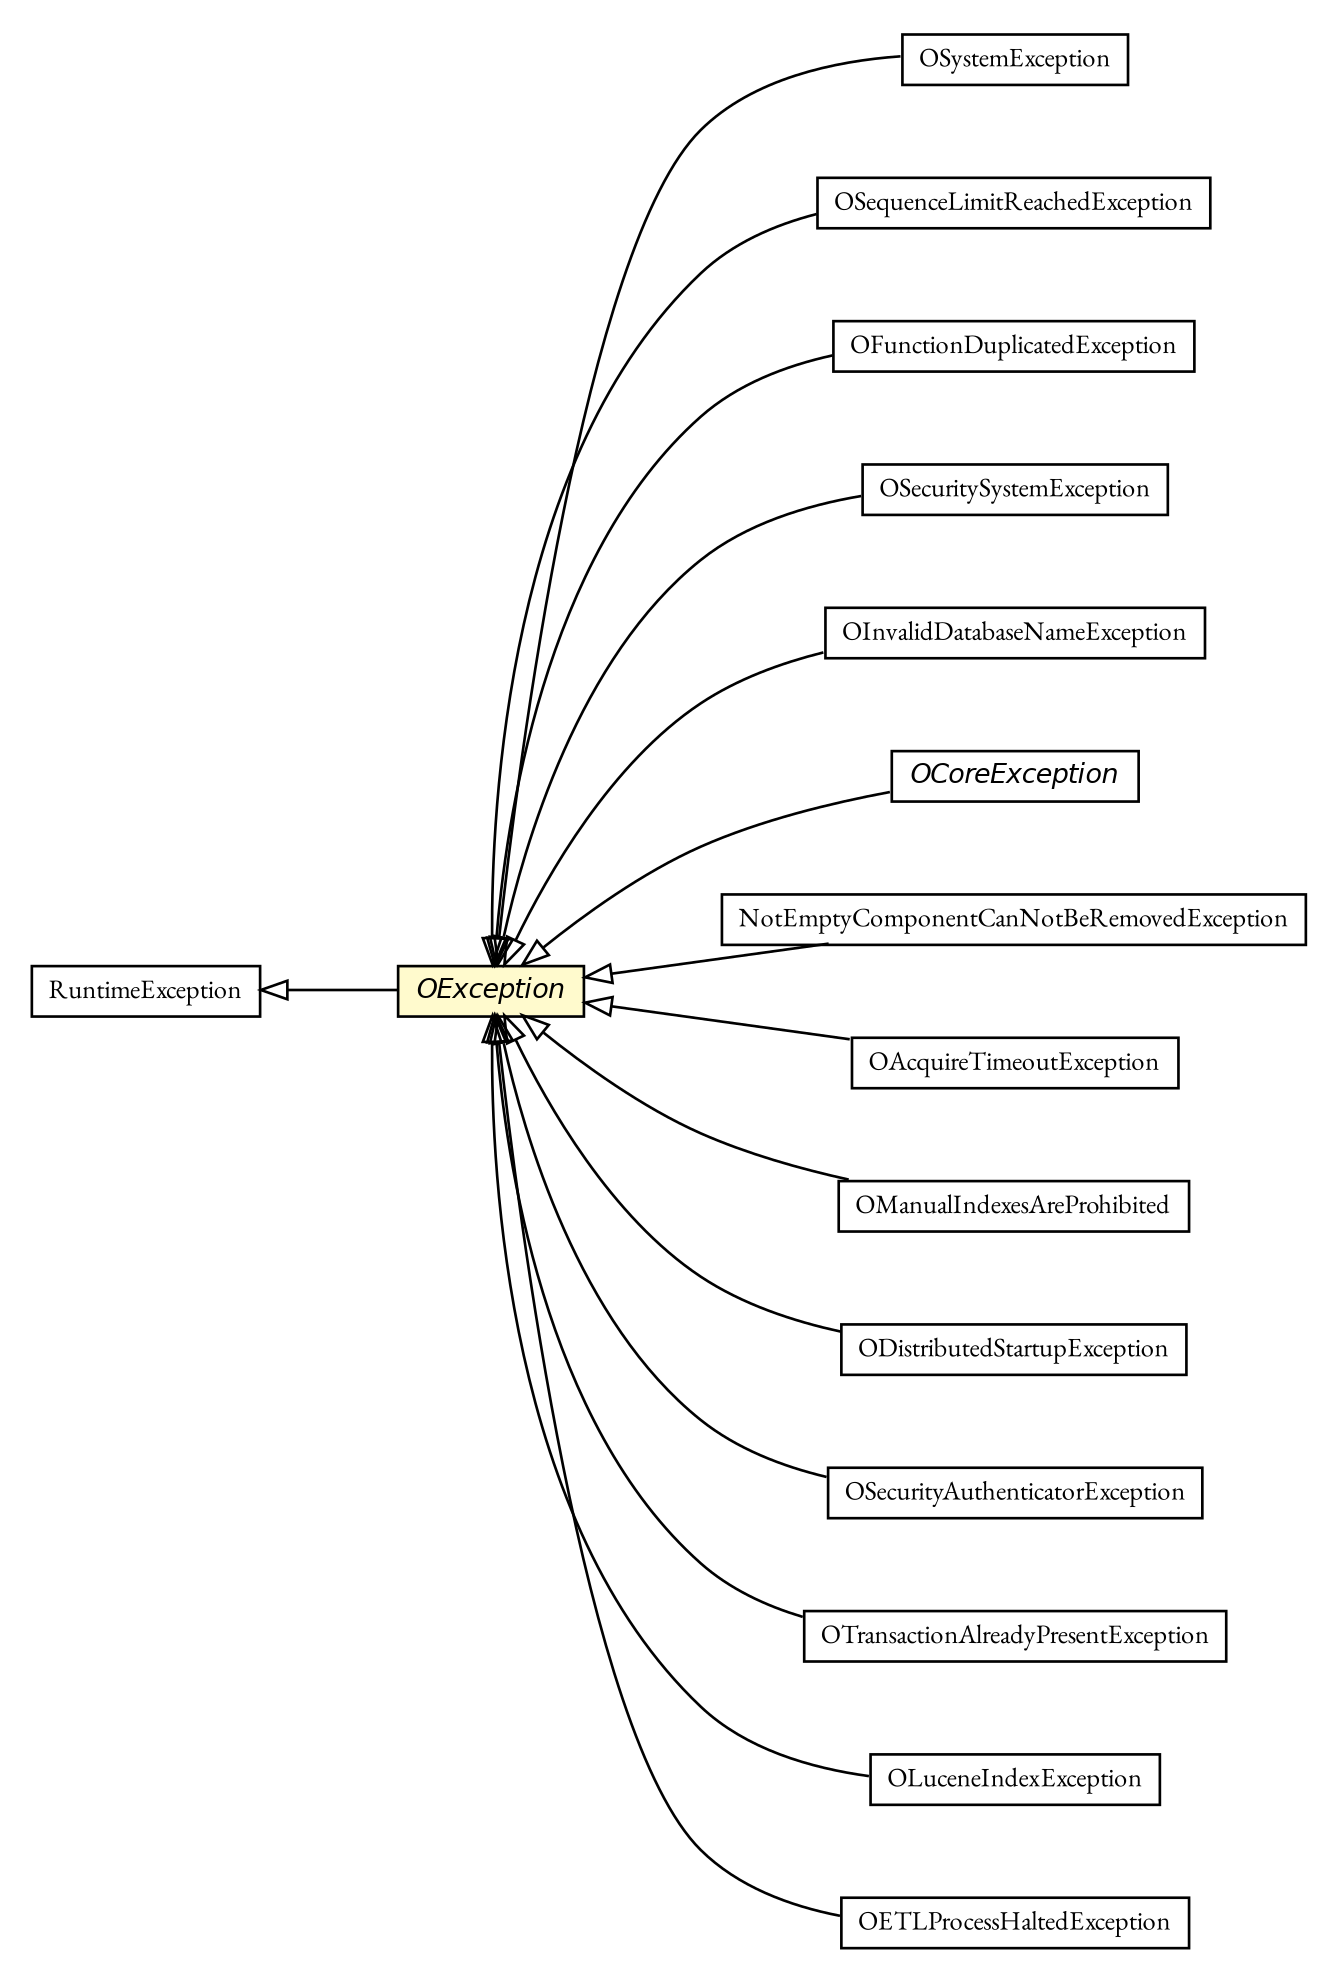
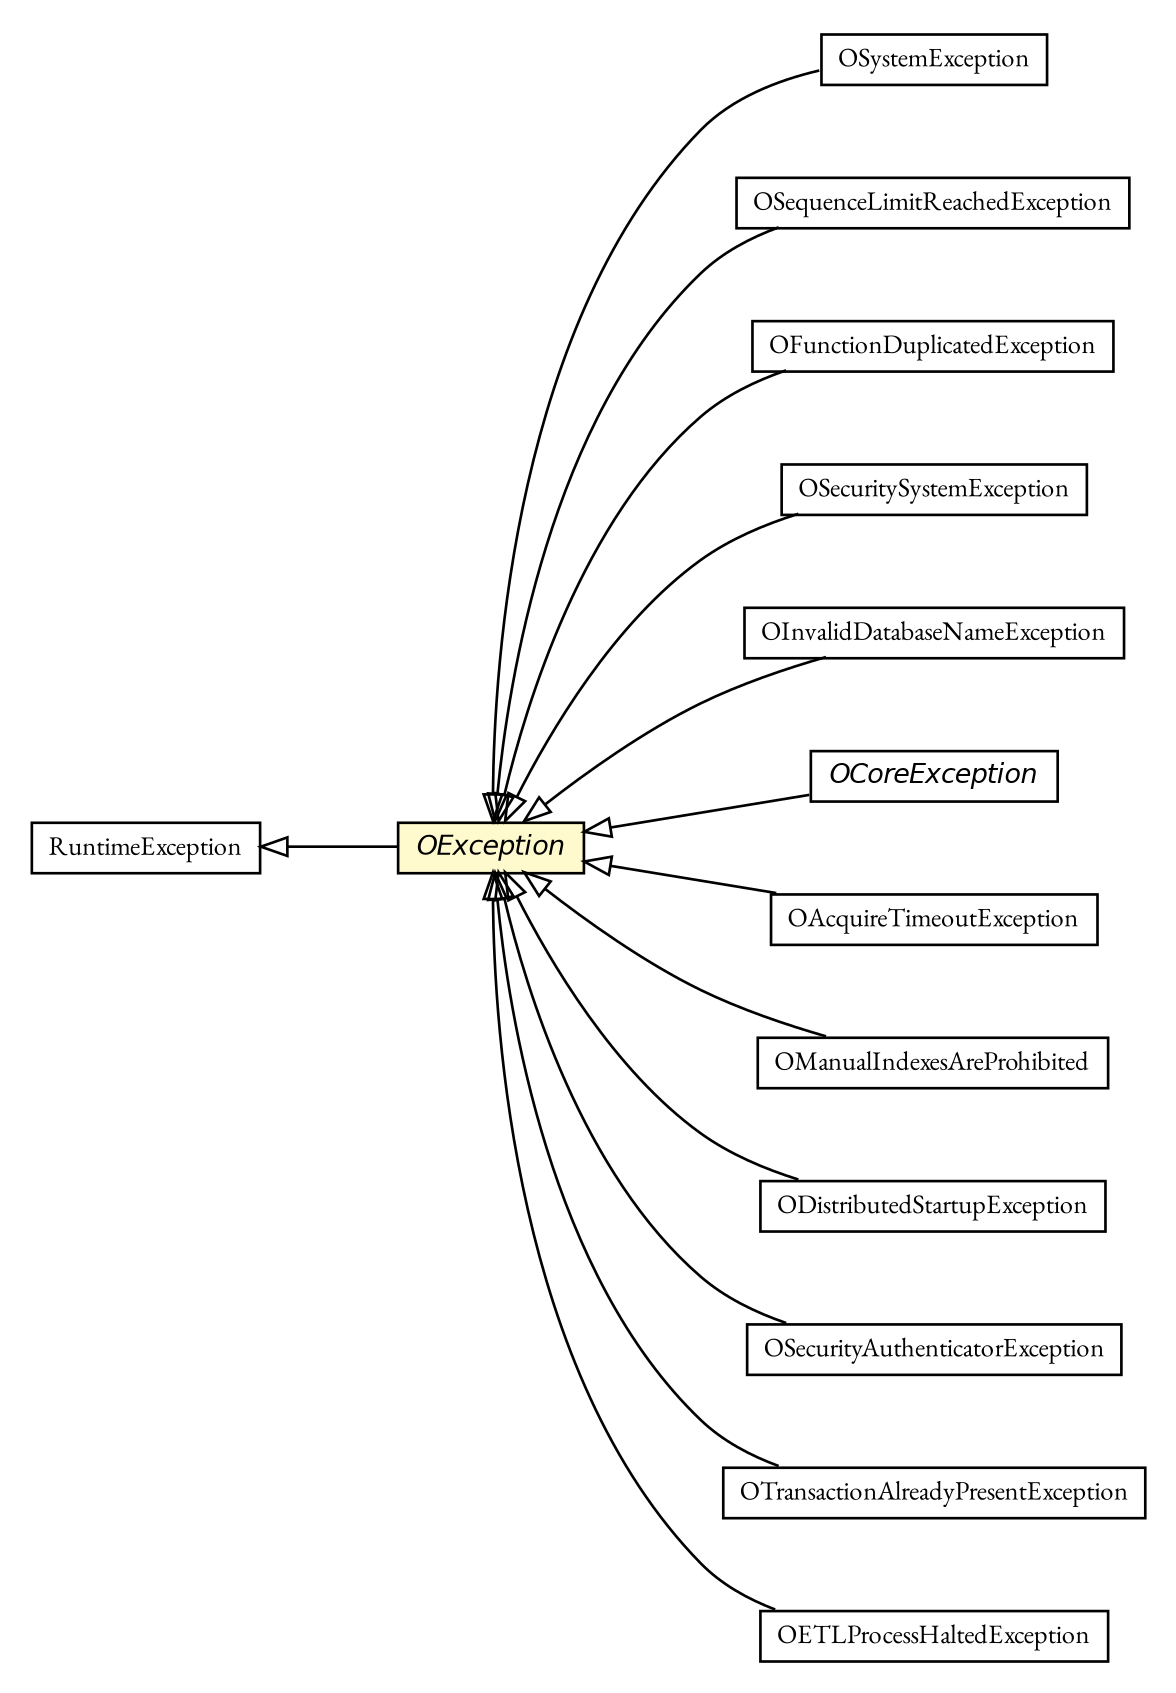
node "NotEmptyComponentCanNotBeRemovedException": removed
node "OLuceneIndexException": removed
